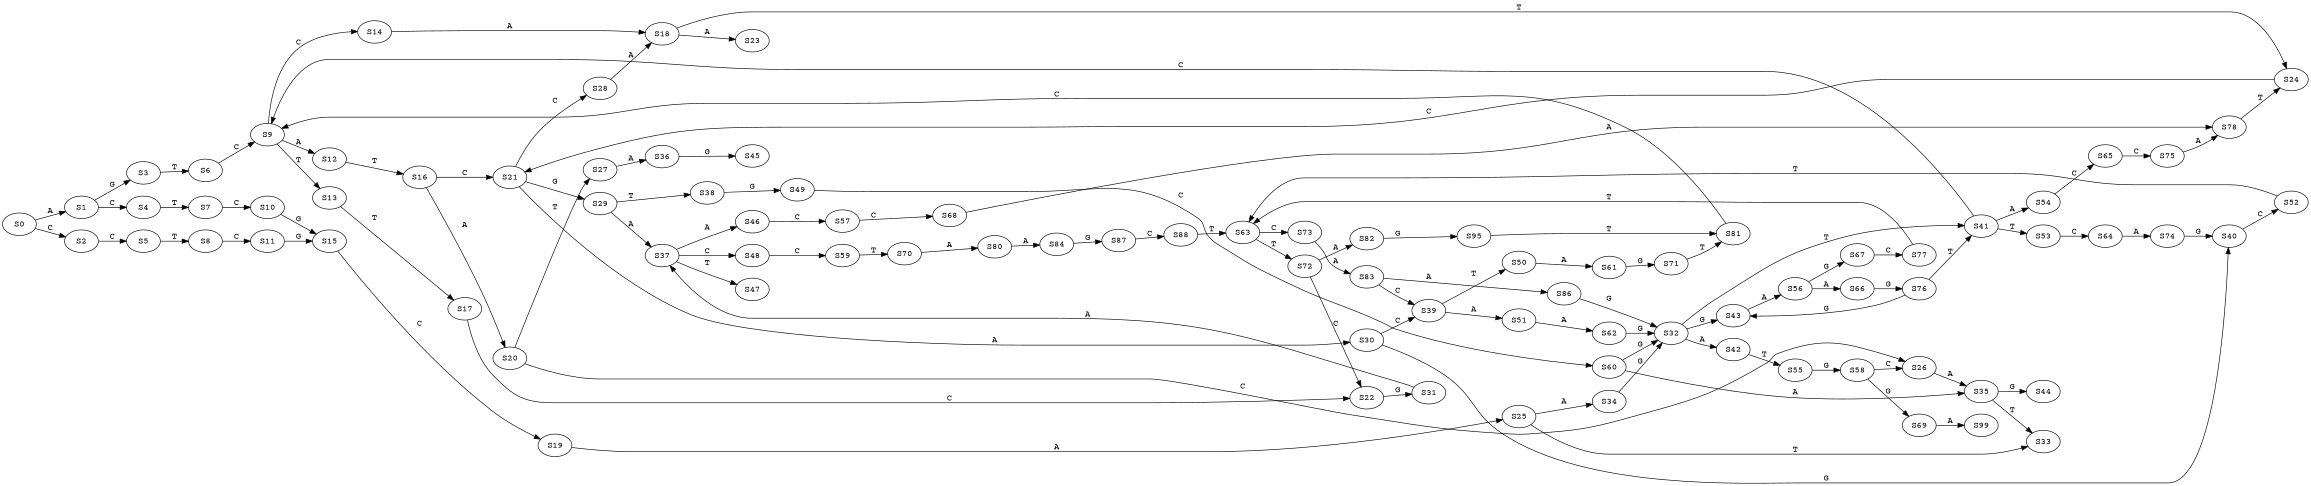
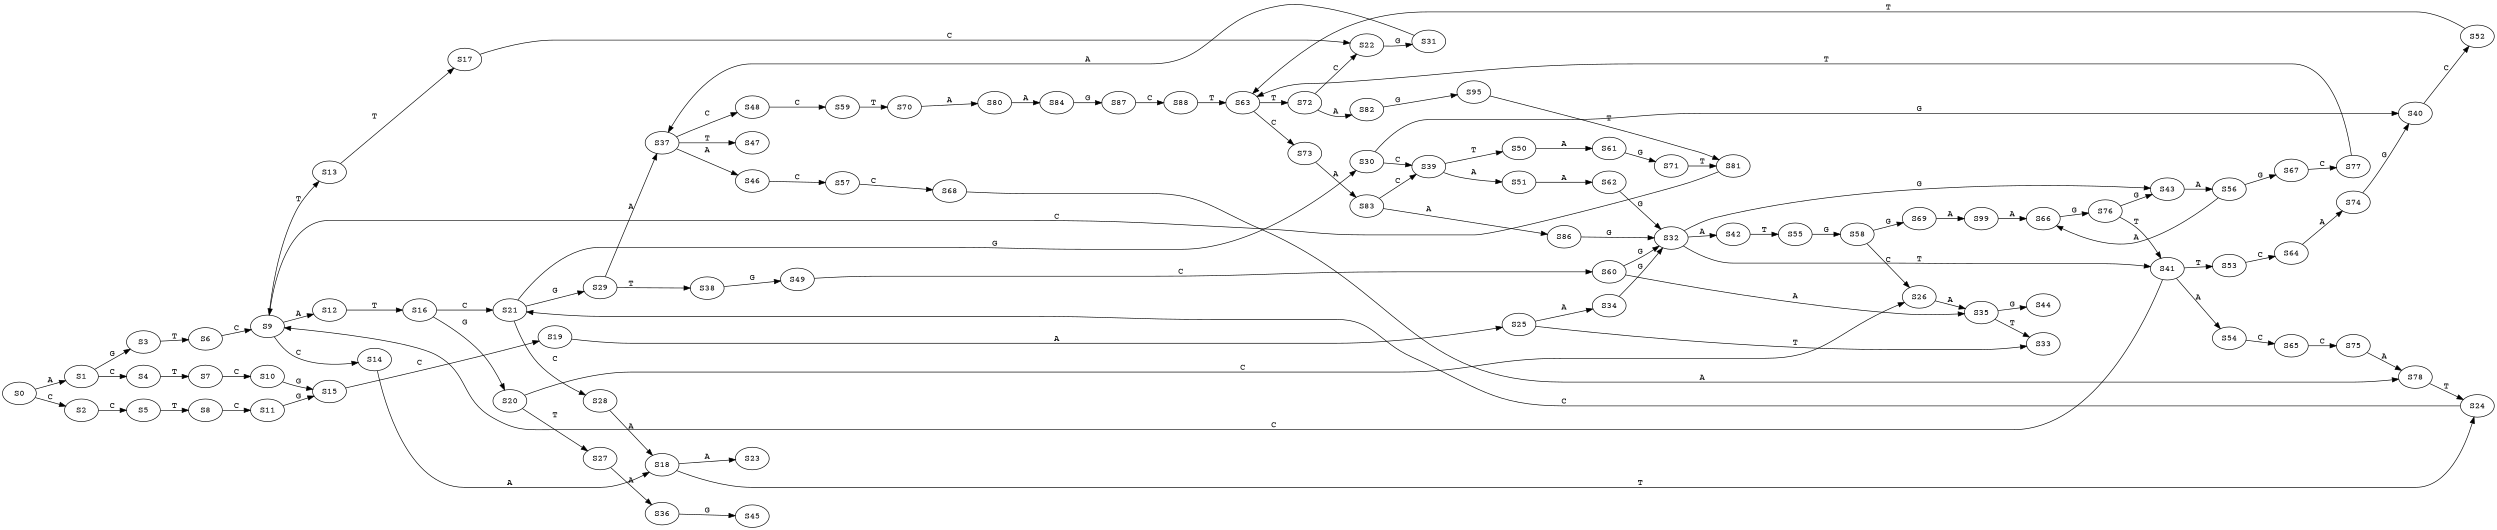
edge "S99" -> "S66": added, label "A"
edge "S16" -> "S20": label "A" -> "G"
edge "S21" -> "S30": label "A" -> "G"
